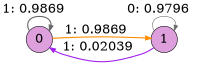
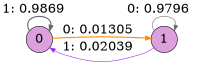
edge "0" -> "1": label "1: 0.9869   " -> "0: 0.01305  "
edge "1" -> "0": style bold -> solid
